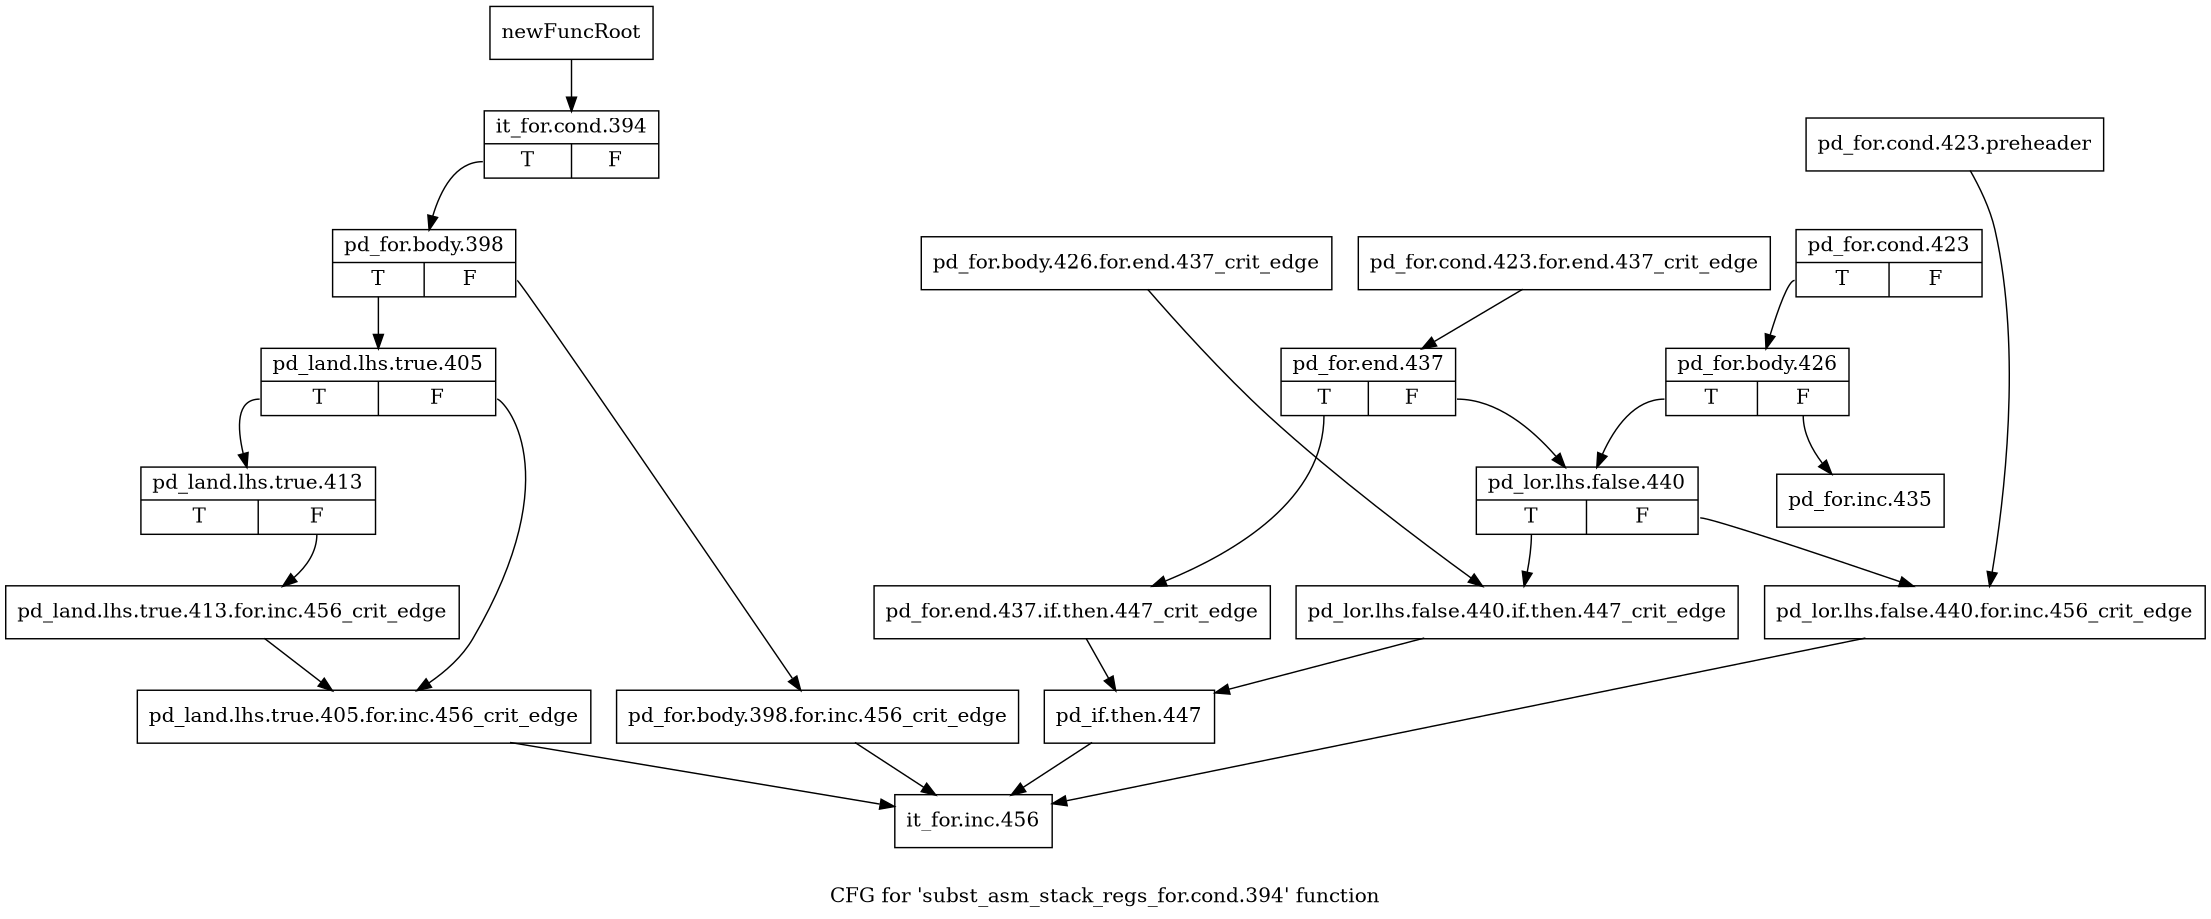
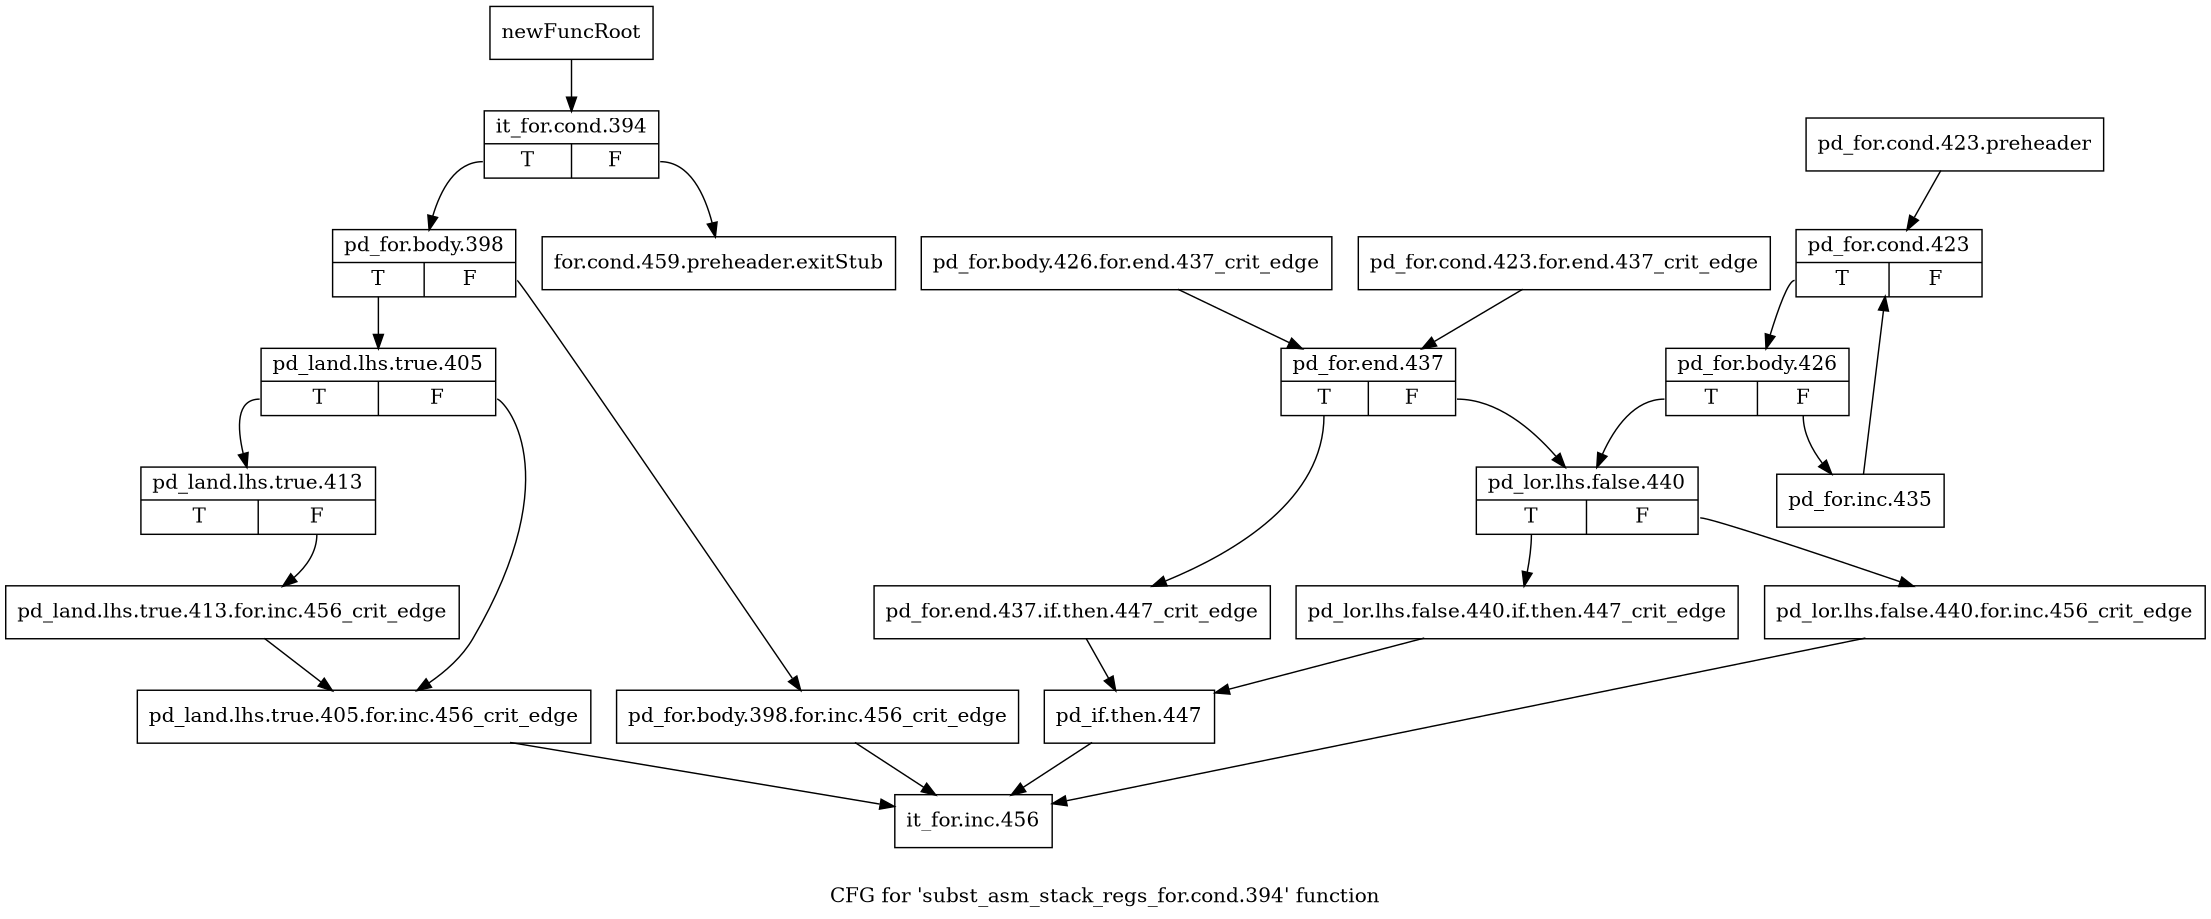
node "for.cond.459.preheader.exitStub": added
edge "pd_for.cond.423.preheader" -> "pd_lor.lhs.false.440.for.inc.456_crit_edge": now "pd_for.cond.423.preheader" -> "pd_for.cond.423"
edge "pd_for.inc.435" -> "pd_for.cond.423": added
edge "pd_for.body.426.for.end.437_crit_edge" -> "pd_lor.lhs.false.440.if.then.447_crit_edge": now "pd_for.body.426.for.end.437_crit_edge" -> "pd_for.end.437"
